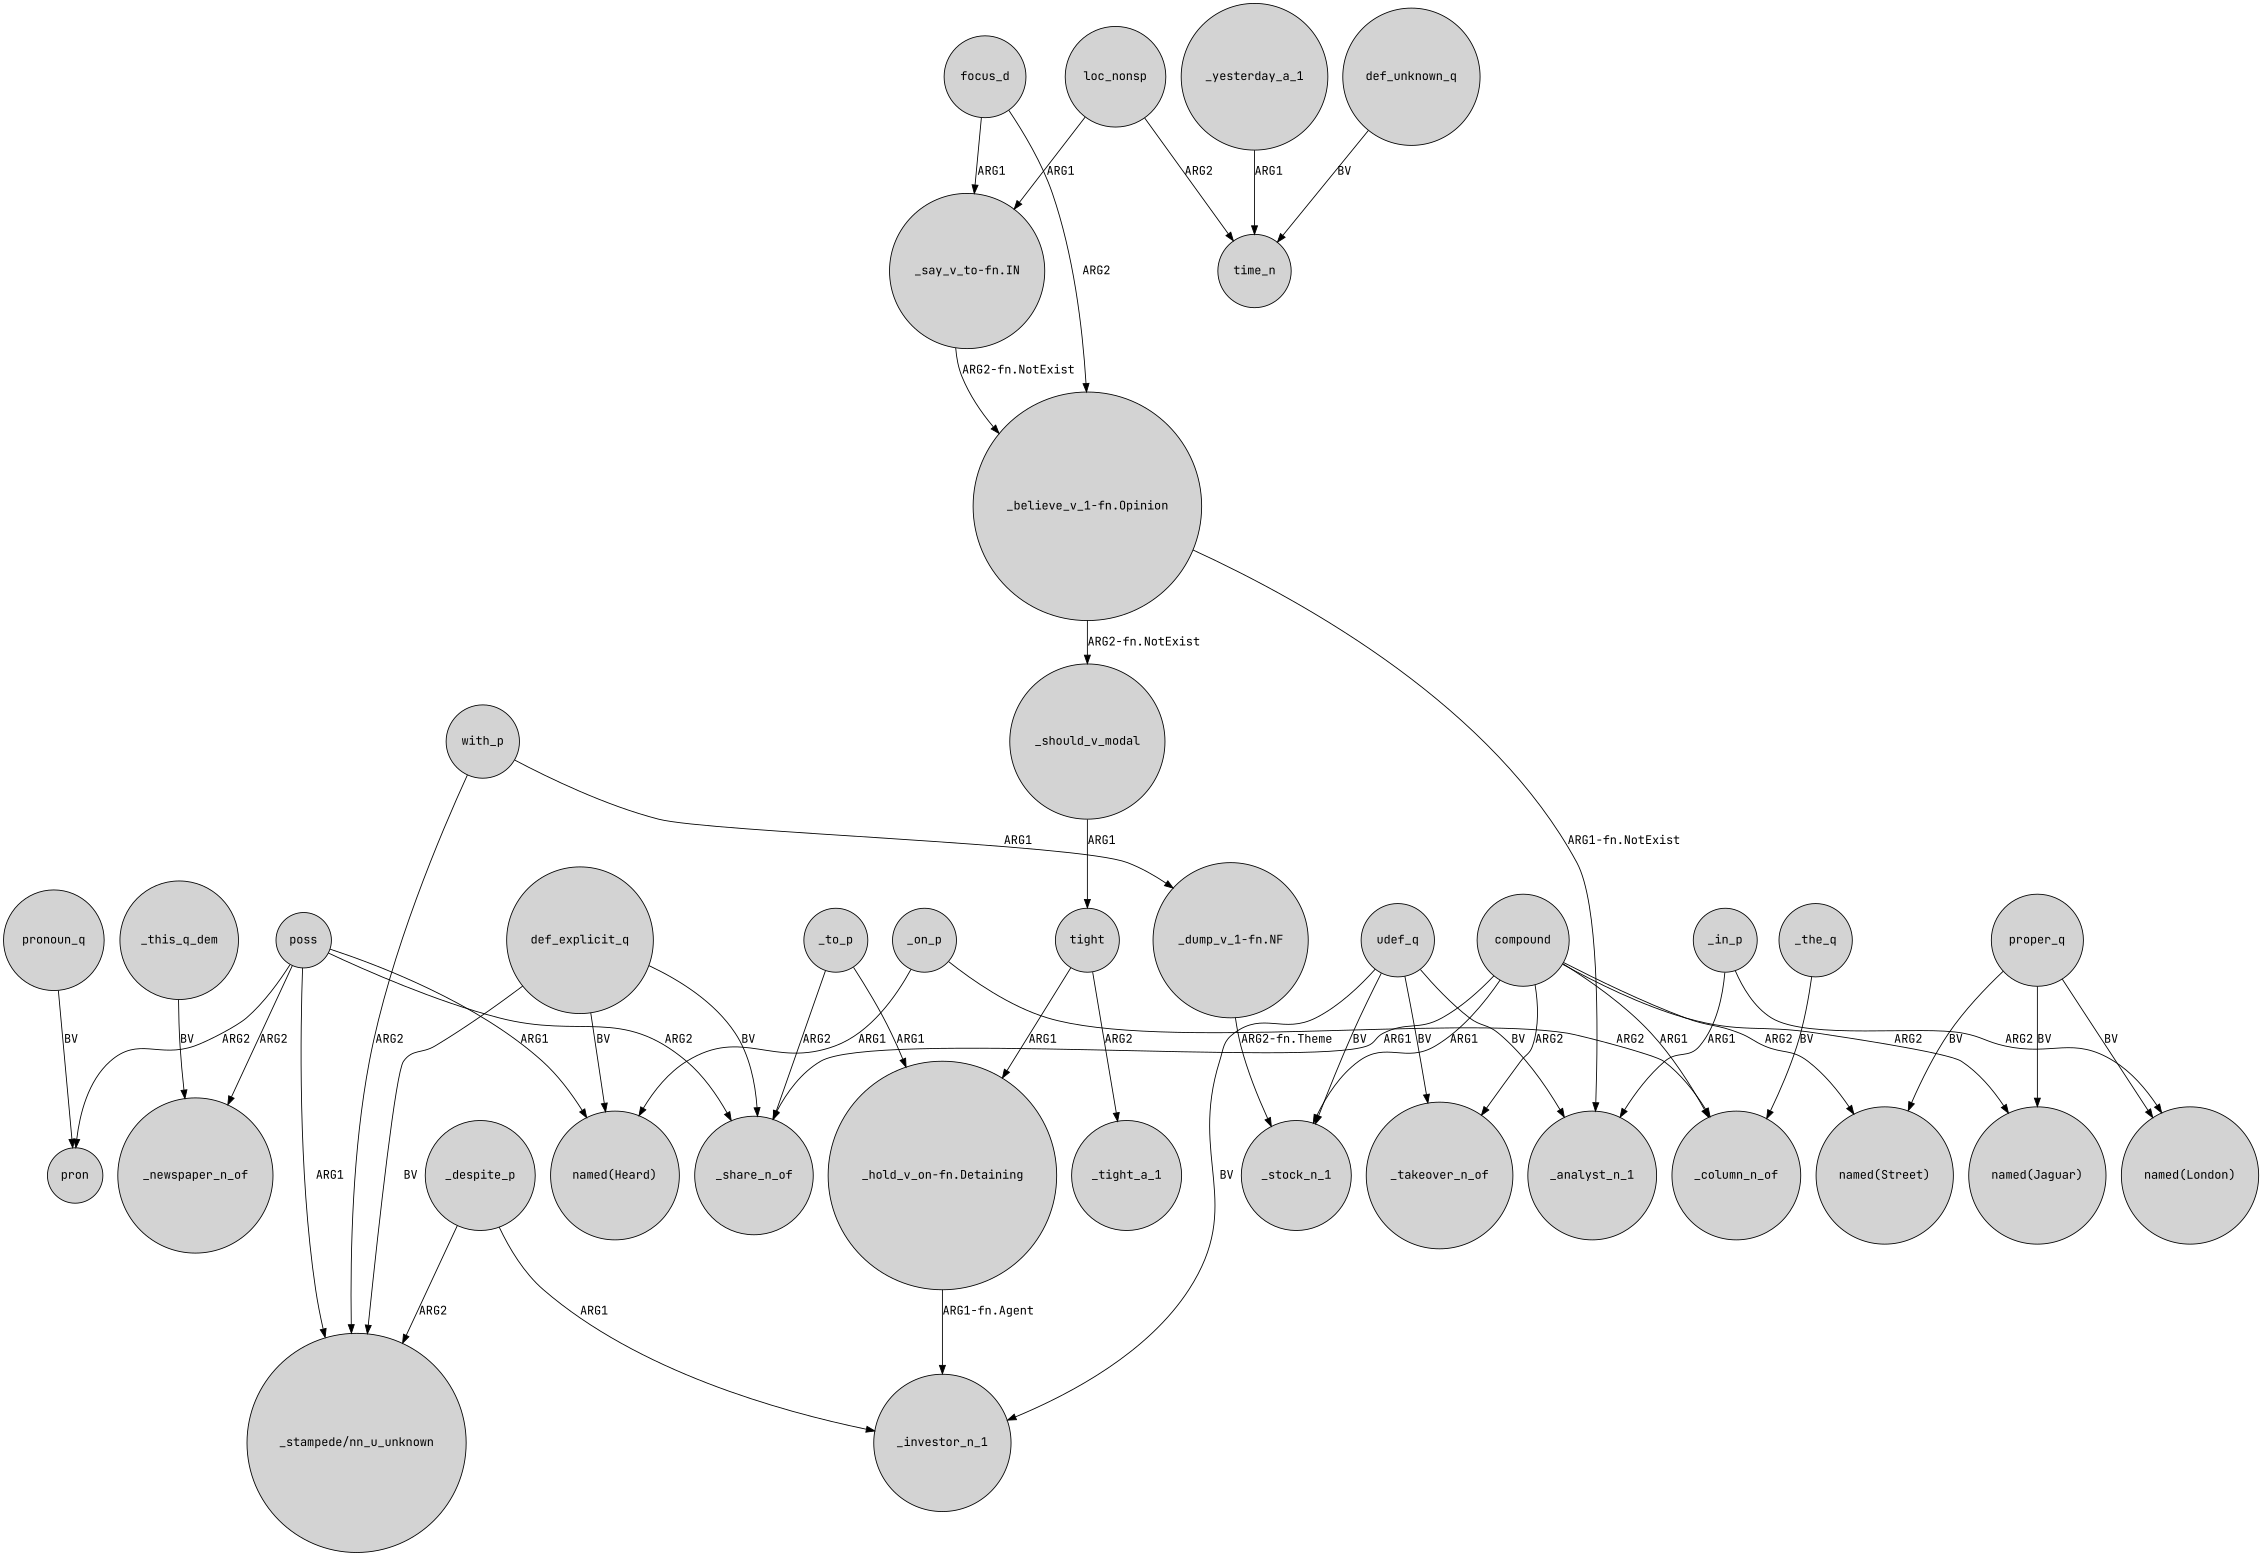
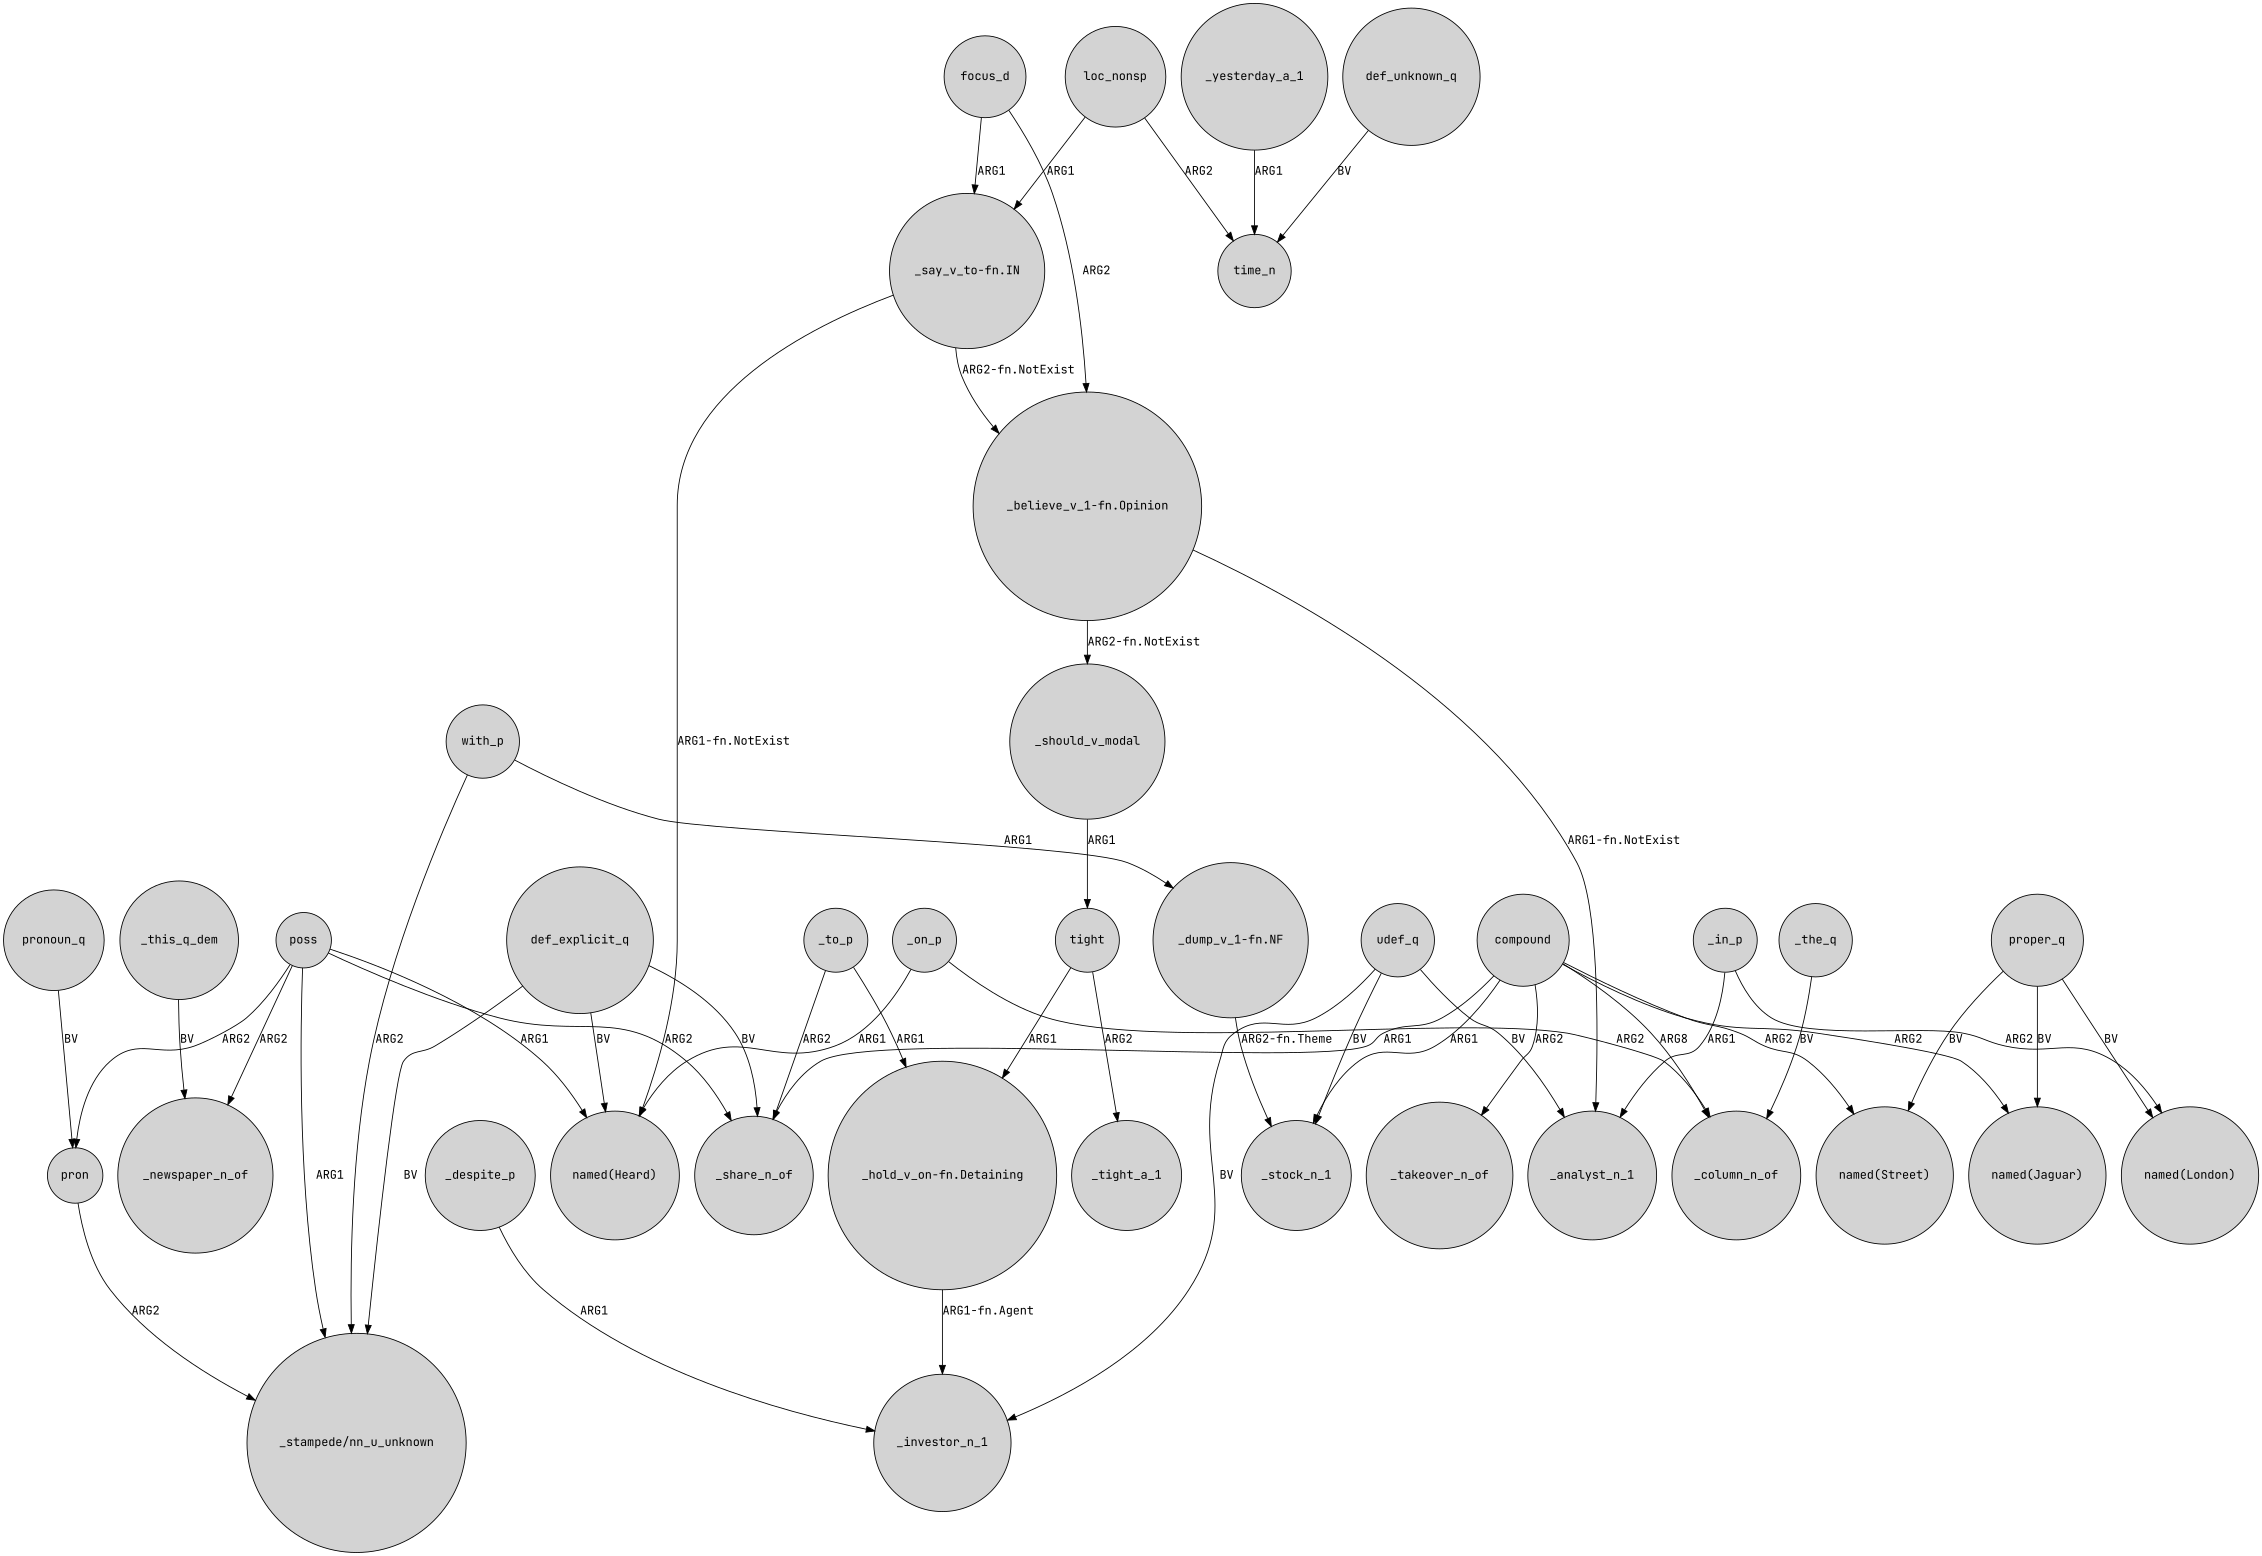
edge "_say_v_to-fn.IN" -> "named(Heard)": added, label "ARG1-fn.NotExist"
edge "udef_q" -> "_takeover_n_of": removed, label "BV"
edge "compound" -> "_column_n_of": label "ARG1" -> "ARG8"
edge "_despite_p" -> "_stampede/nn_u_unknown": now "pron" -> "_stampede/nn_u_unknown"
